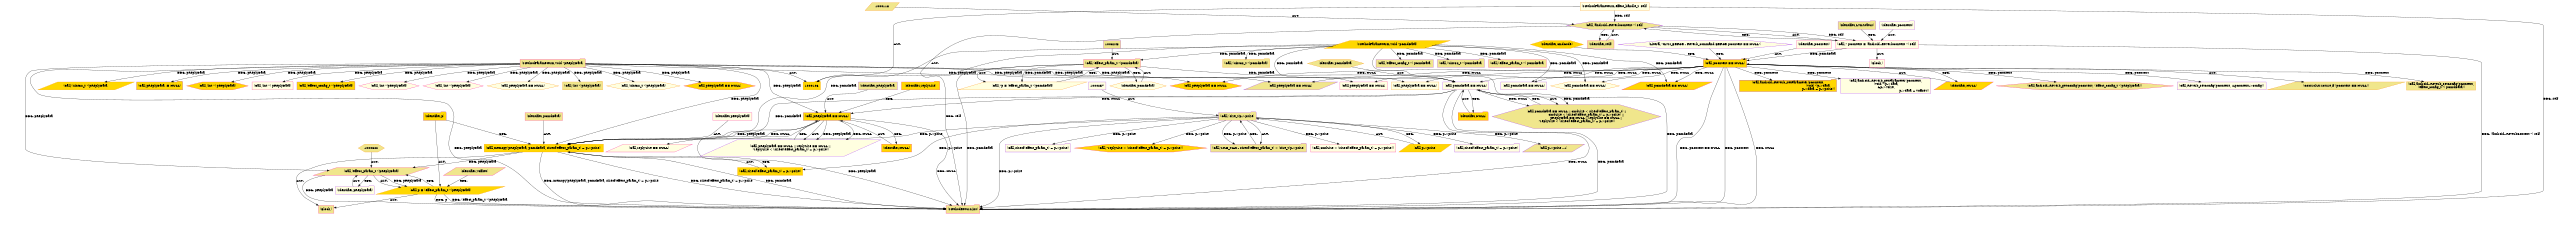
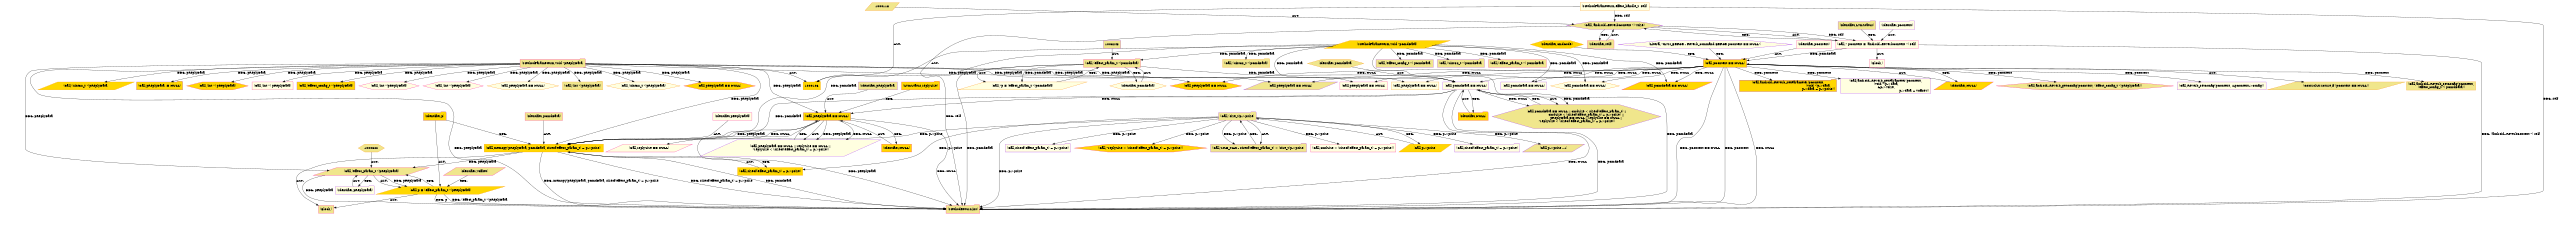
node "(Call,(android::ReverbContext *) self)": label "(Call,(android::ReverbContext *) self)" -> "(Call,(android::ReverbContext *) vsize)"
node "(Identifier,replySize)": label "(Identifier,replySize)" -> "(LvmStatus,replySize)"
node "1000257": removed
